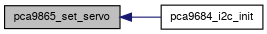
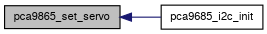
node "pca9684_i2c_init": label "pca9684_i2c_init" -> "pca9685_i2c_init"
